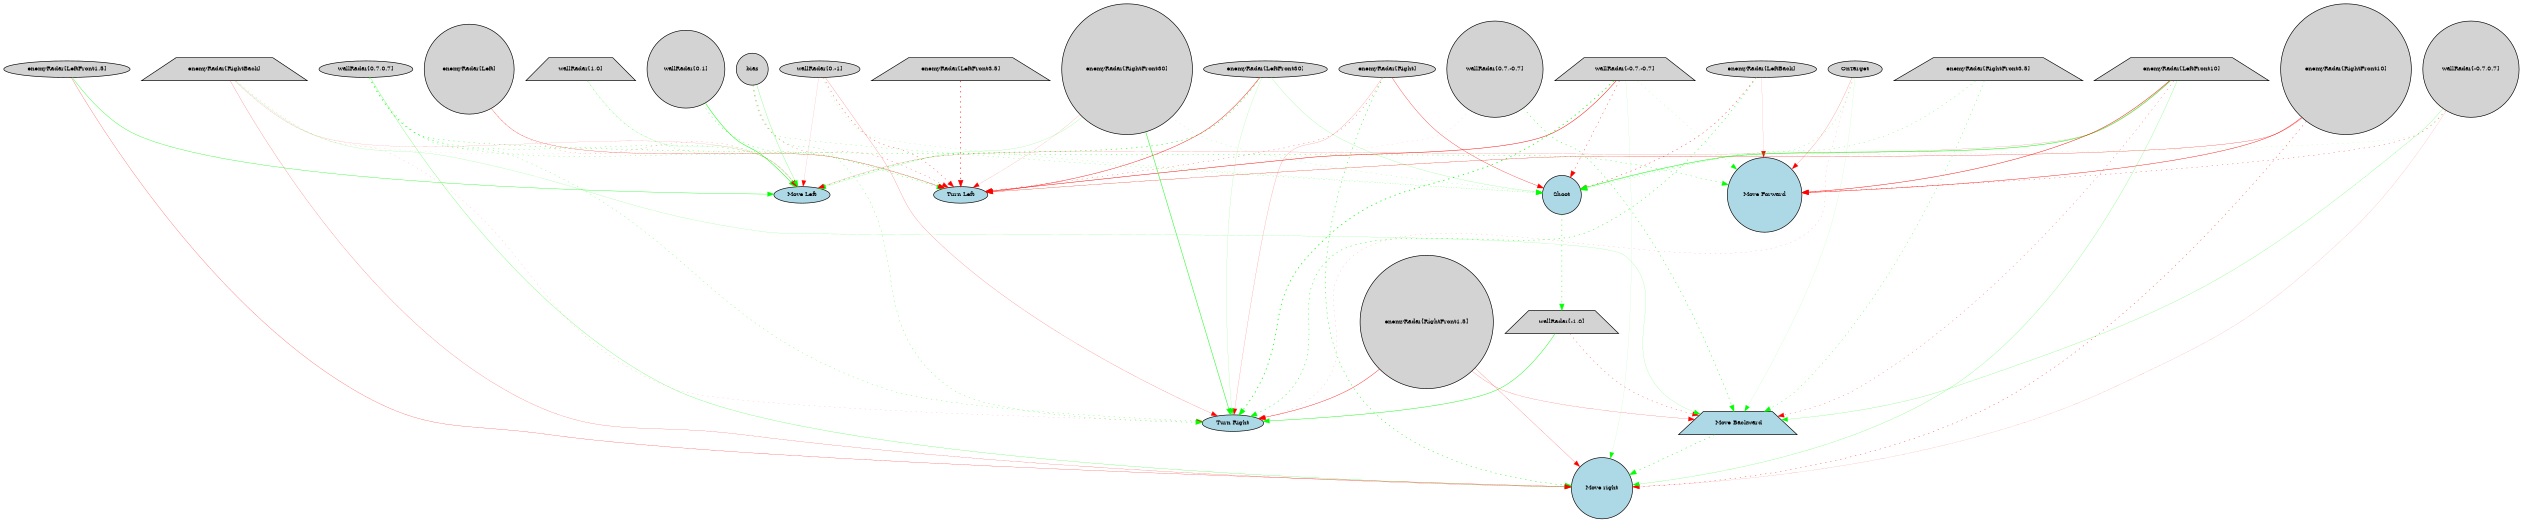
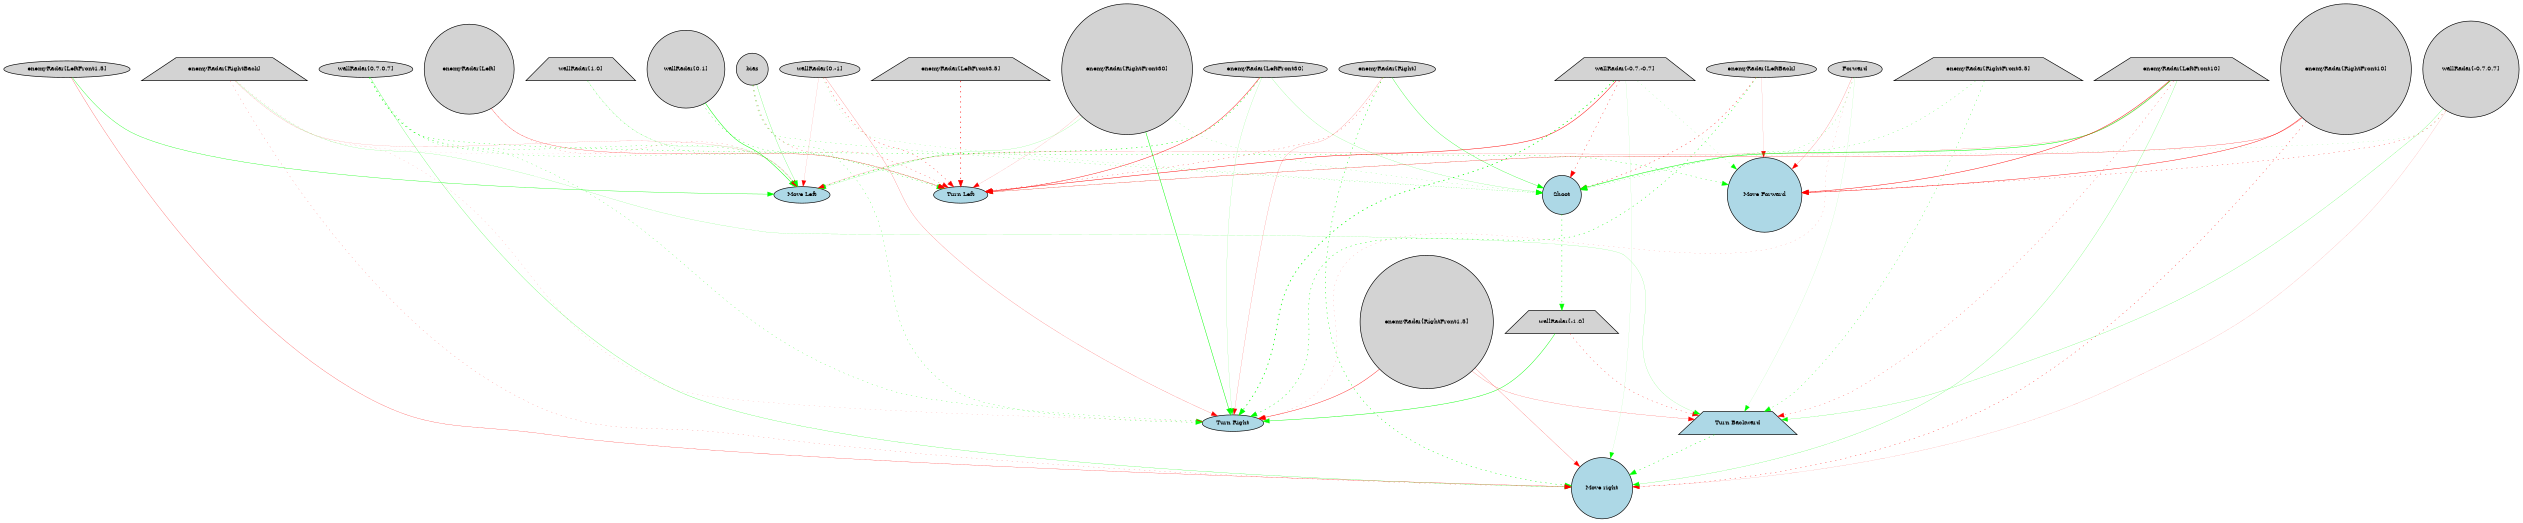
node "wallRadar[0.7,-0.7]": removed
node "OnTarget": label "OnTarget" -> "Forward"
edge "enemyRadar[Right]" -> "Shoot": color red -> green
node "Move Backward": label "Move Backward" -> "Turn Backward"
edge "enemyRadar[RightBack]" -> "Move right": style bold -> dotted
